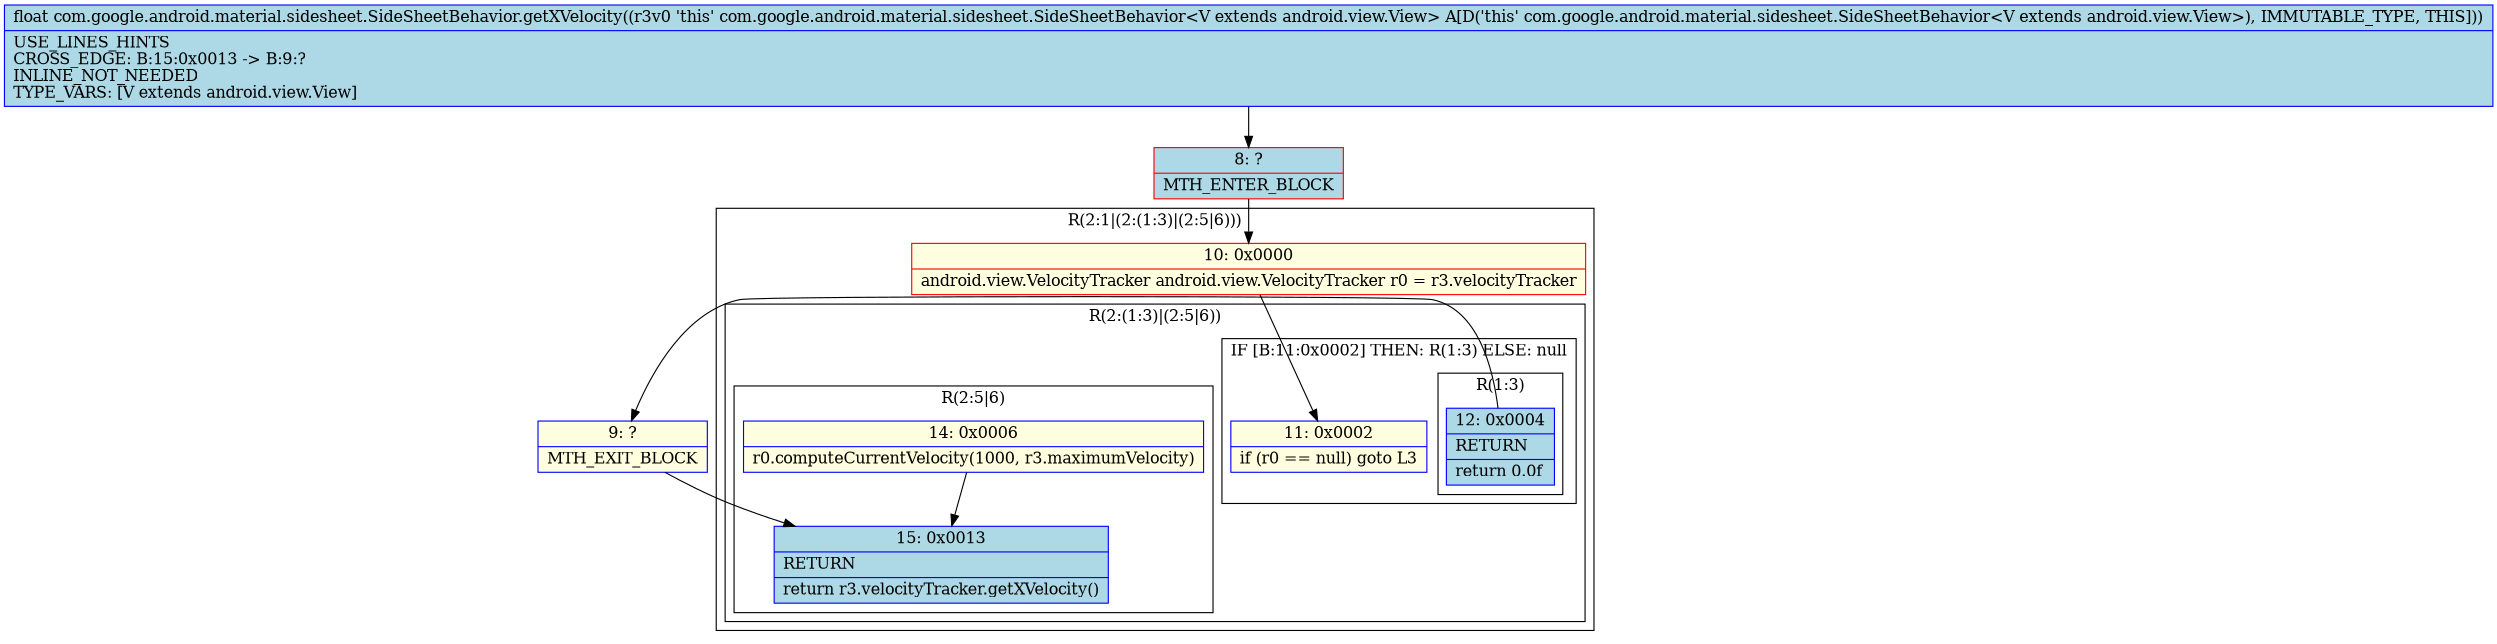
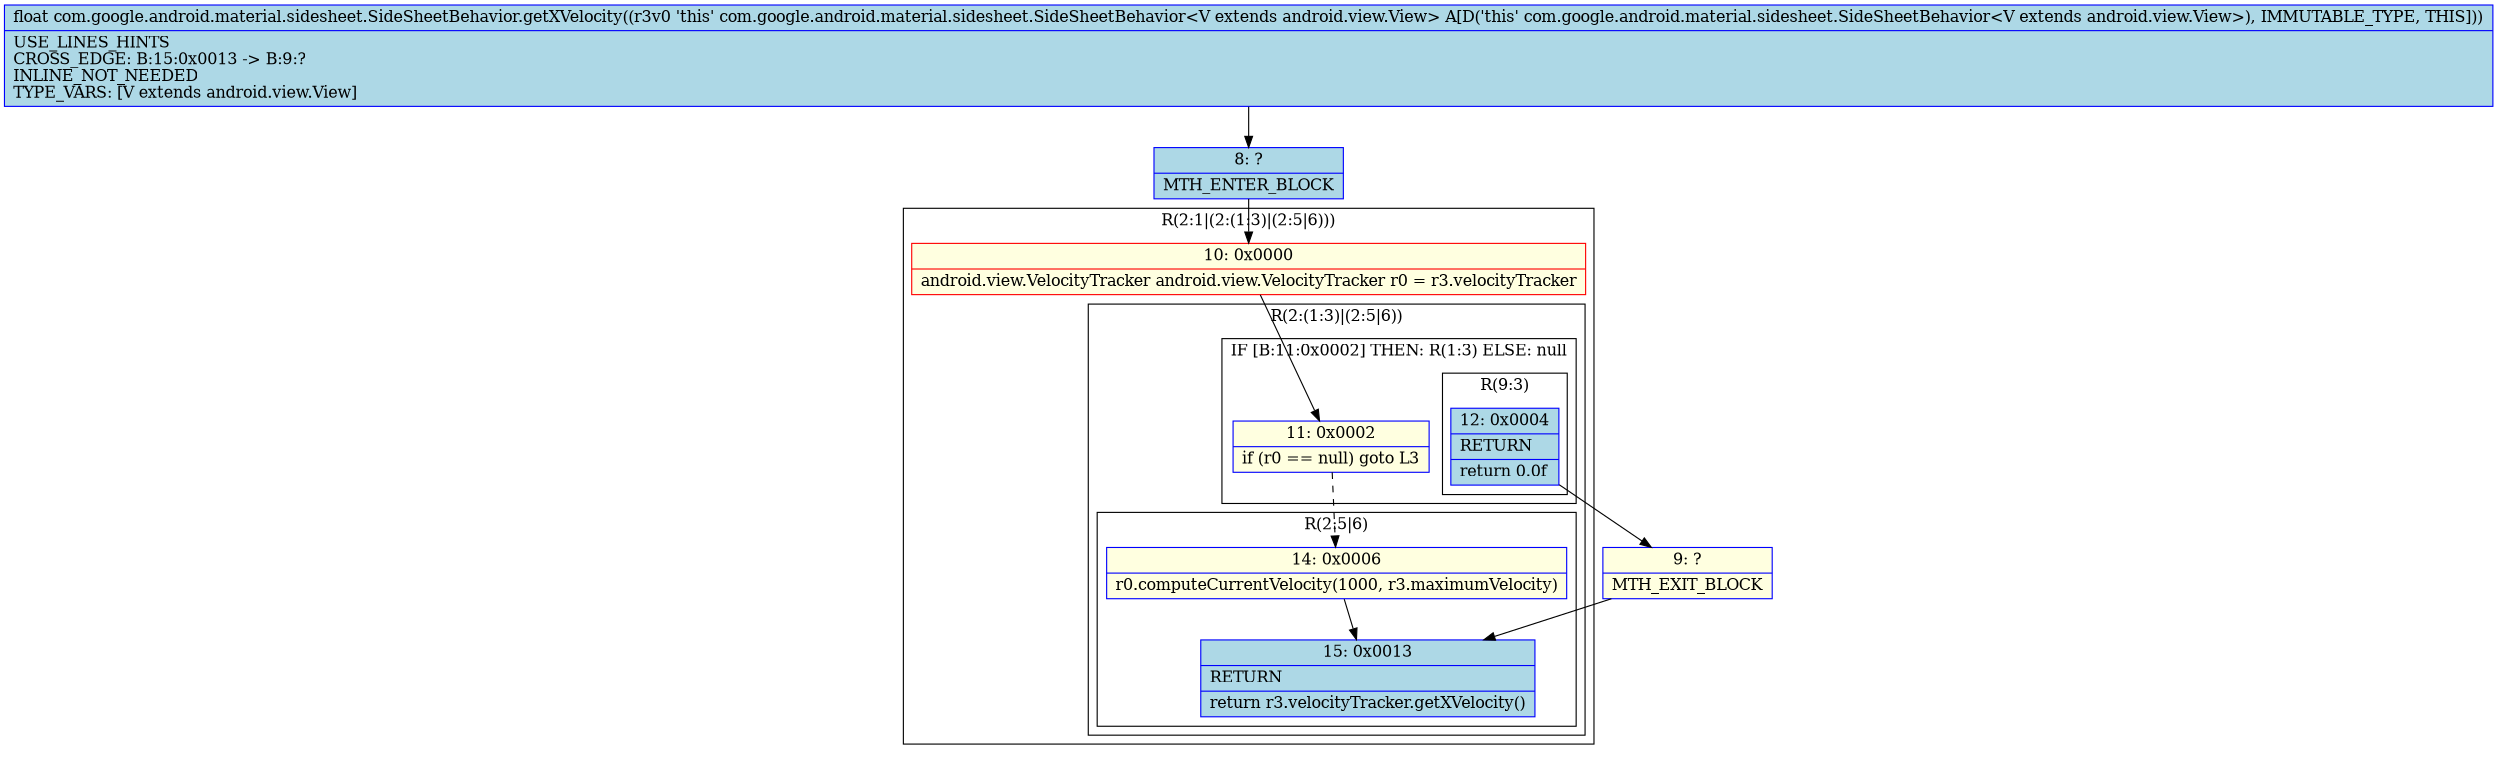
node "8: ?": color red -> blue
cluster "R(1:3)": label "R(1:3)" -> "R(9:3)"
edge "11: 0x0002" -> "14: 0x0006": added
